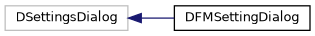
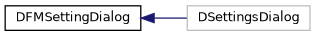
edge "DFMSettingDialog" -> "DSettingsDialog": reversed
